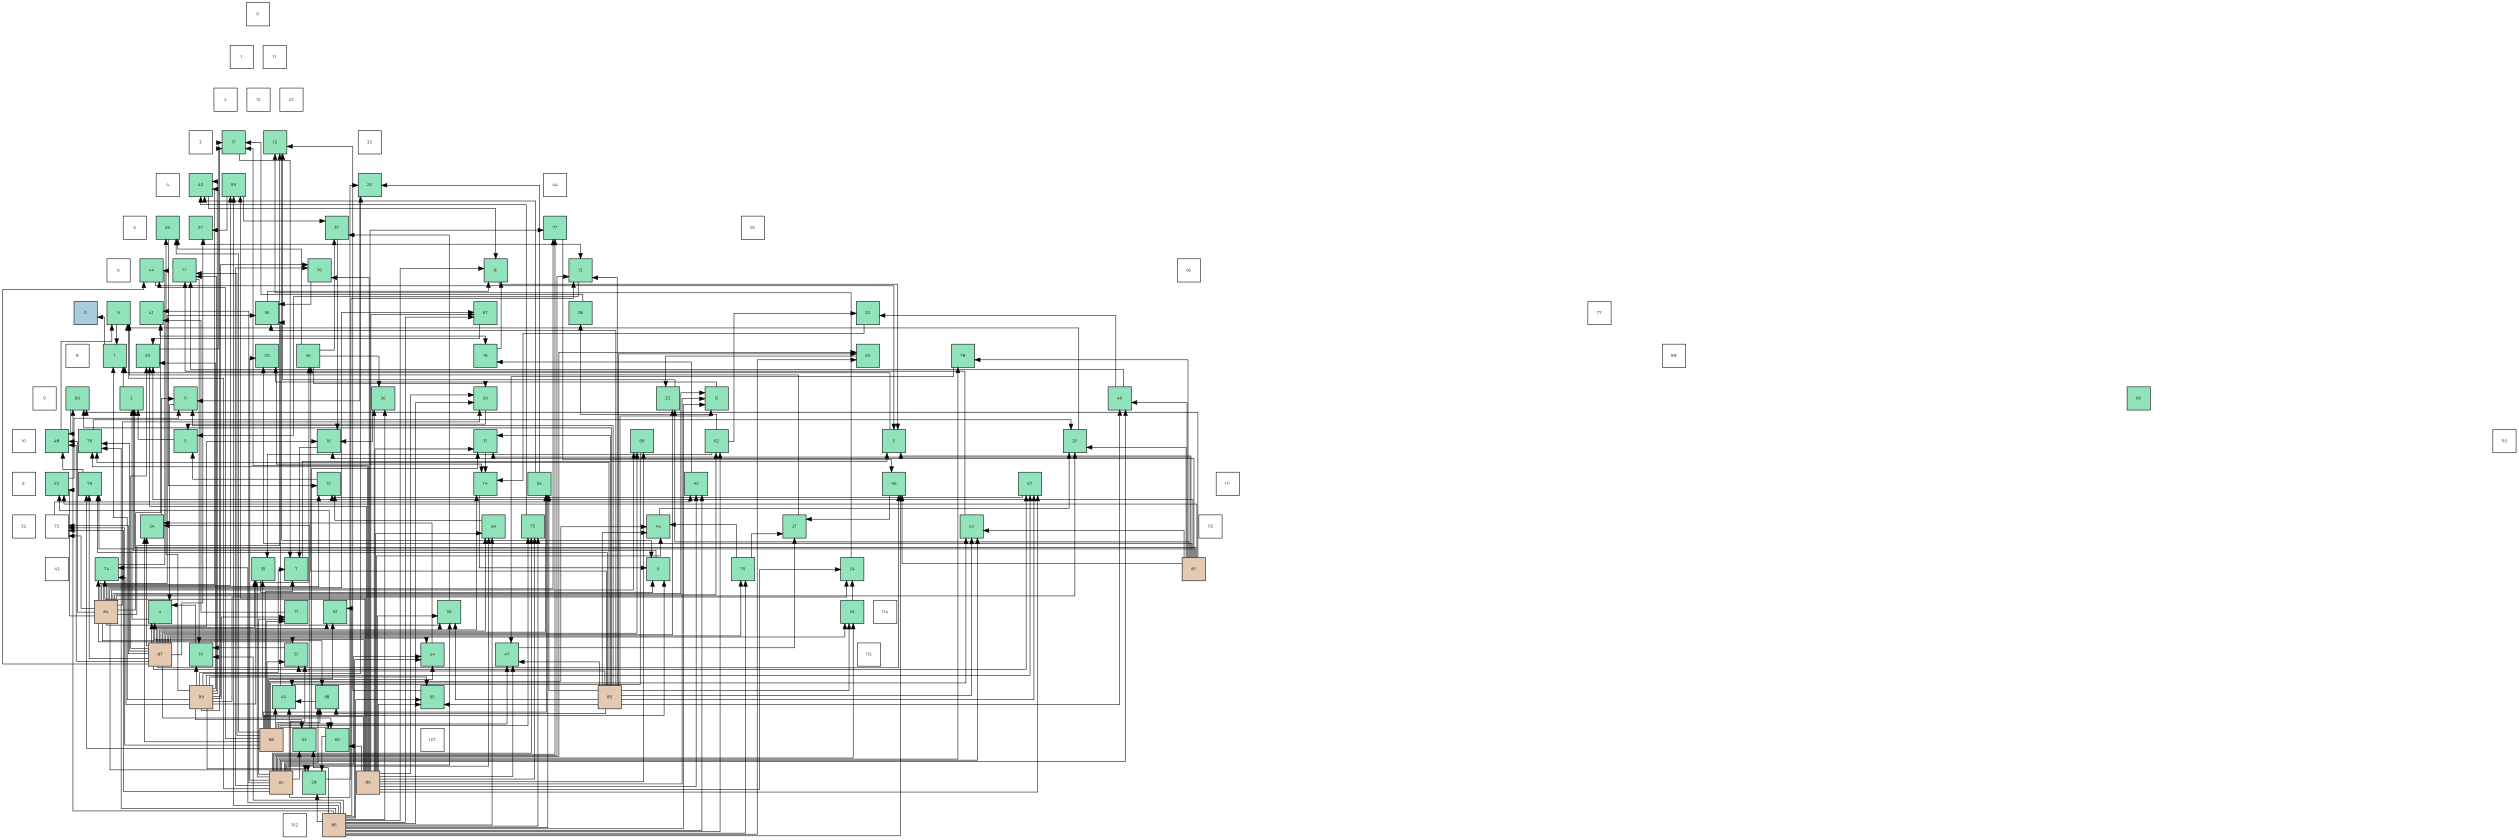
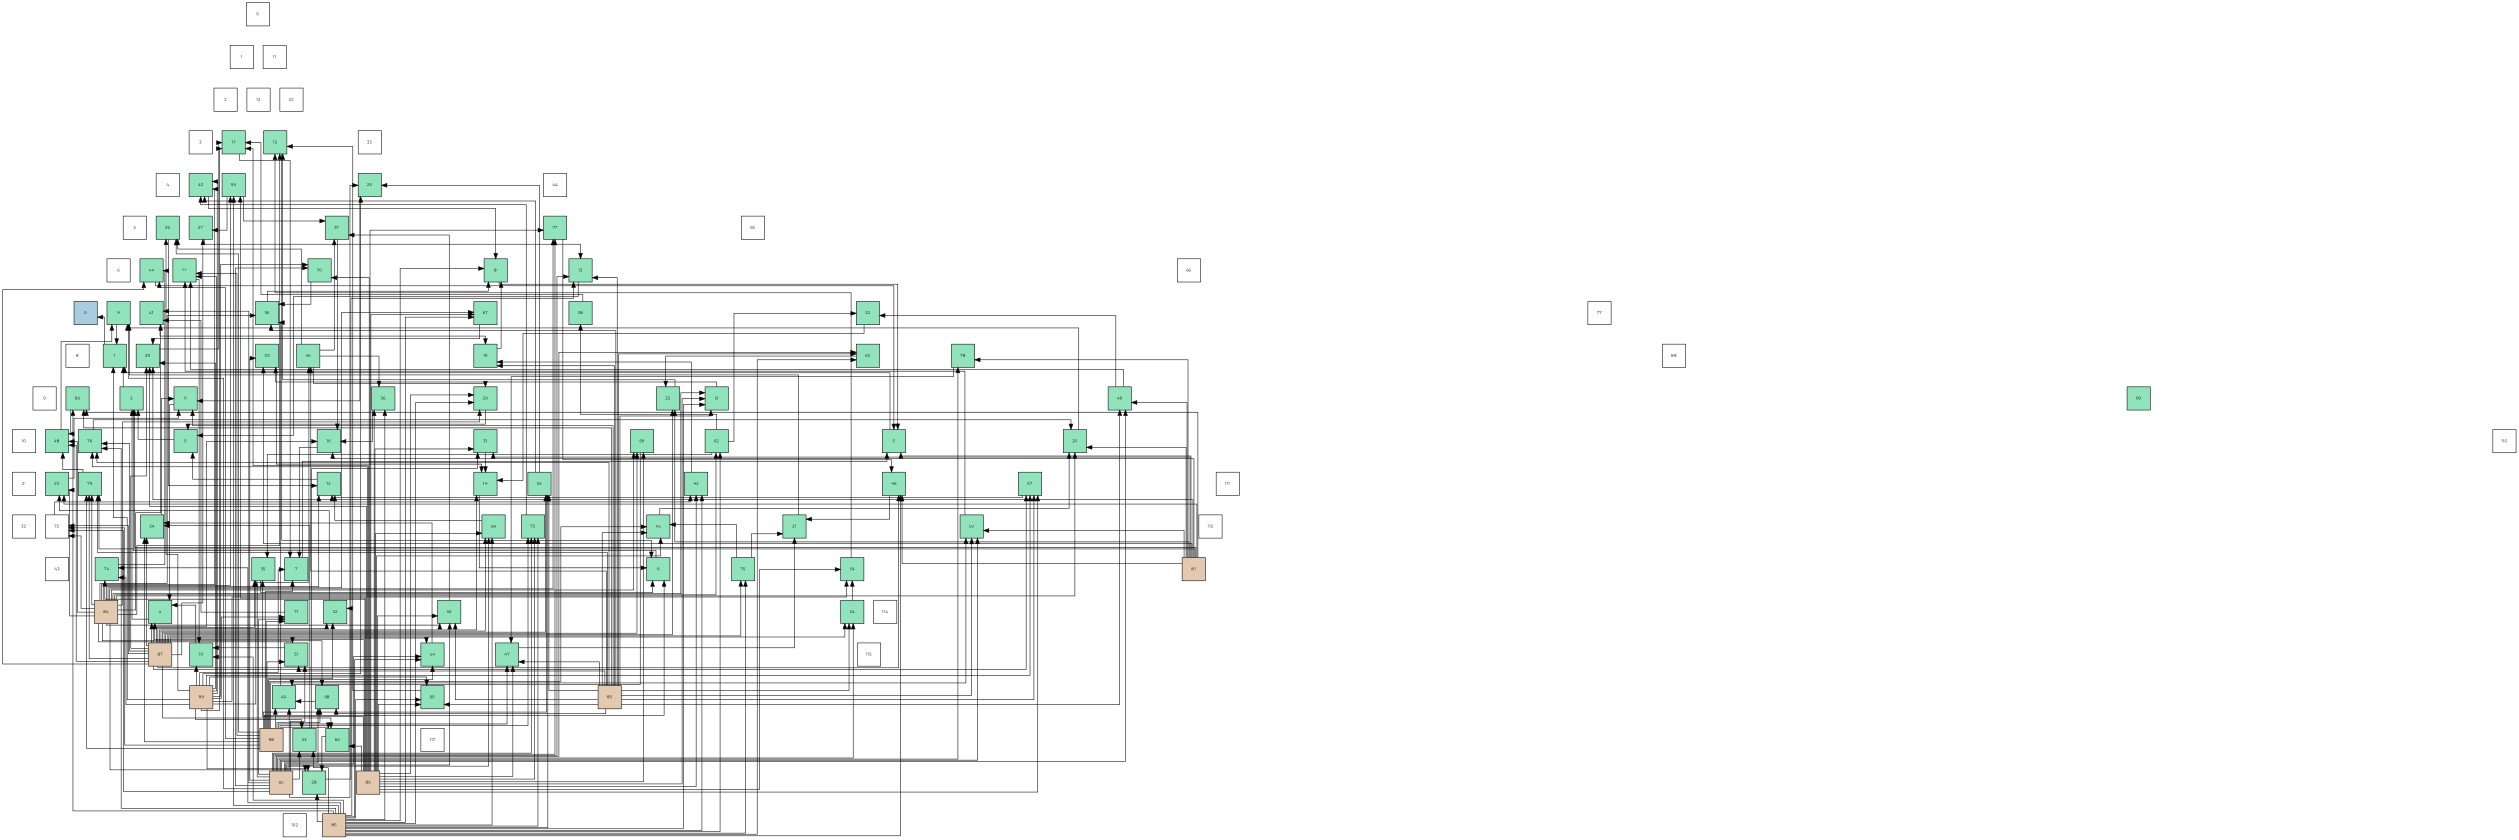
edge "83" -> "31": now "83" -> "19"
edge "84" -> "74": now "84" -> "79"
node "137": label "137" -> "117"
